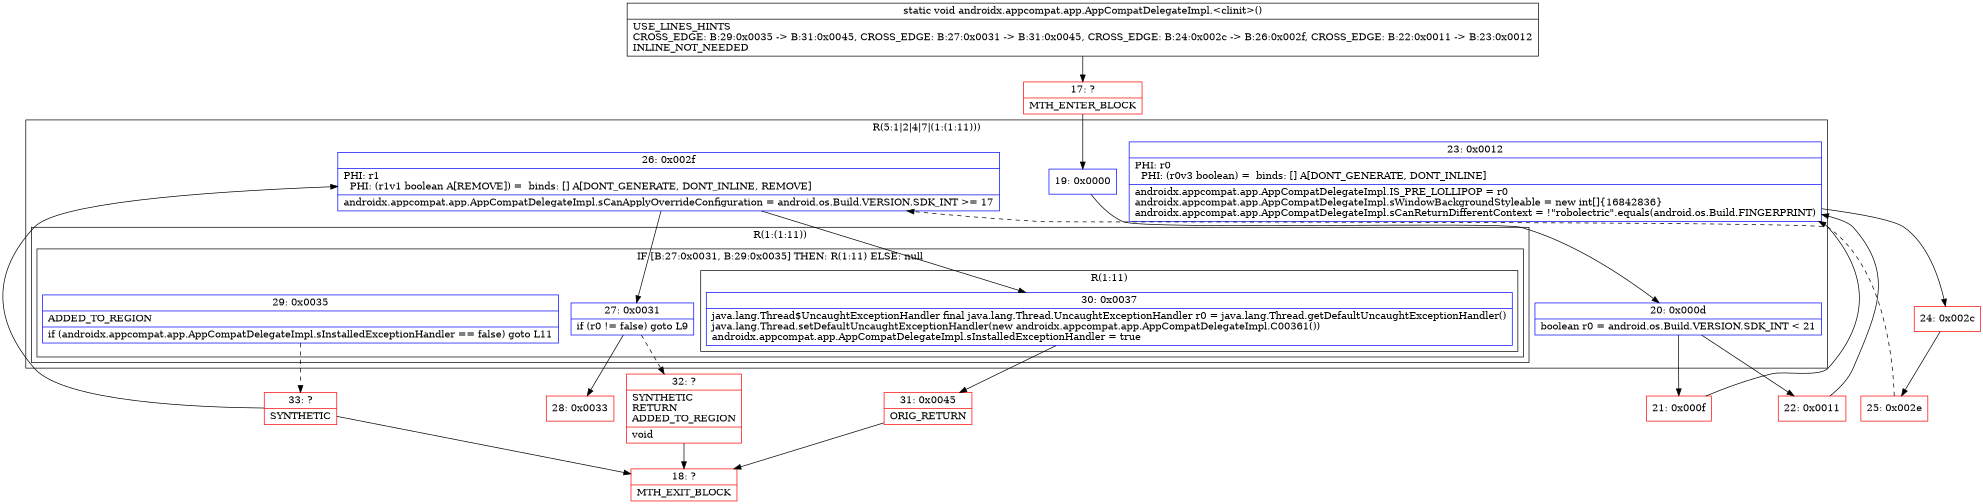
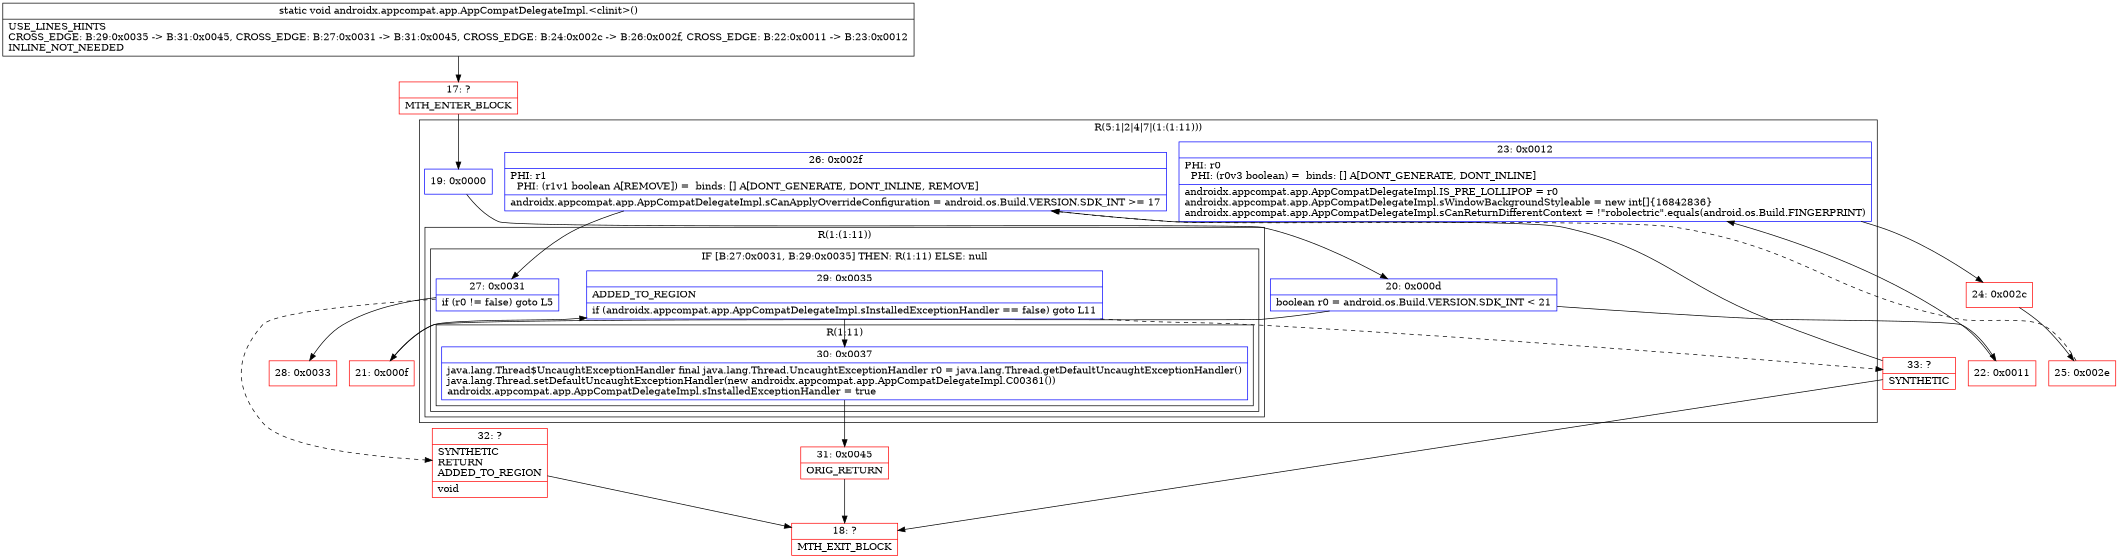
edge "26: 0x002f" -> "30: 0x0037": now "29: 0x0035" -> "30: 0x0037"
node "27: 0x0031": text "if (r0 != false) goto L9" -> "if (r0 != false) goto L5"
edge "21: 0x000f" -> "23: 0x0012": now "21: 0x000f" -> "29: 0x0035"
